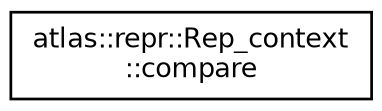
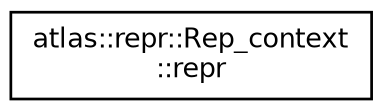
node "atlas::repr::Rep_context ::compare": label "atlas::repr::Rep_context ::compare" -> "atlas::repr::Rep_context ::repr"
